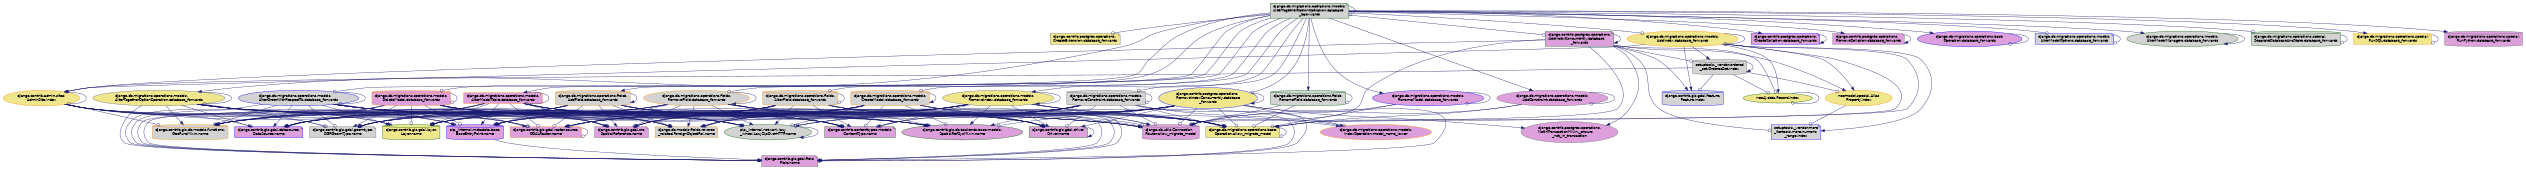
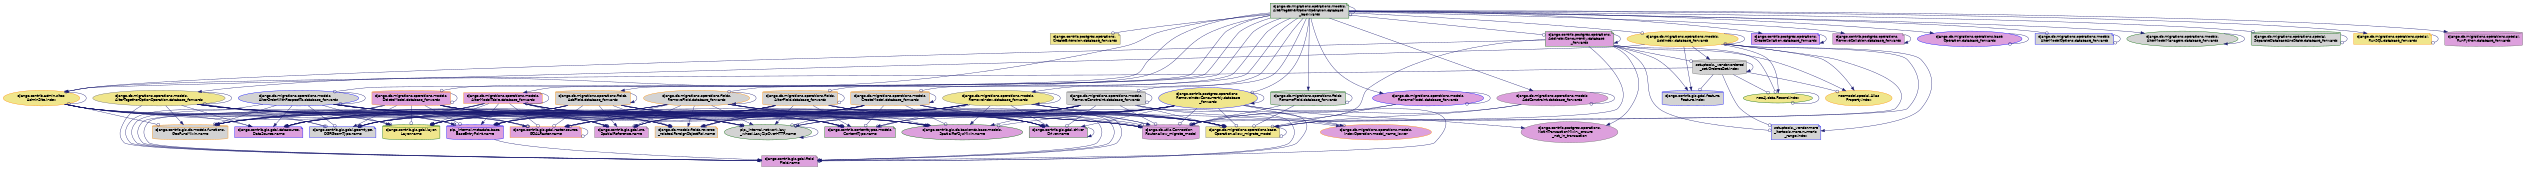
edge "neomodel.special.Alias Property.index" -> "setuptools._vendor.more _itertools.more.numeric _range.index": now "setuptools._vendor.ordered _set.OrderedSet.index" -> "setuptools._vendor.more _itertools.more.numeric _range.index"
edge "django.contrib.admin.sites. AdminSite.index" -> "pip._internal.metadata.base. BaseEntryPoint.name": arrowhead normal -> odot
edge "django.contrib.admin.sites. AdminSite.index" -> "django.contrib.gis.gdal.datasource. DataSource.name": arrowhead odot -> normal
node "django.contrib.gis.gdal.geomtype. OGRGeomType.name": color gray40 -> blue
